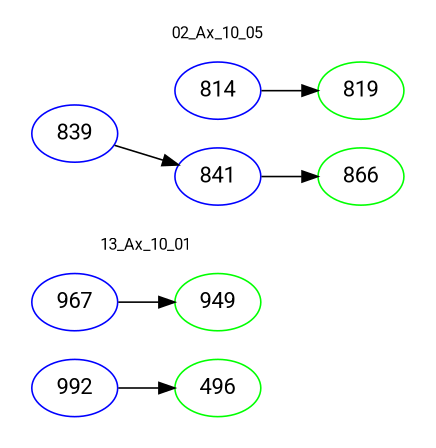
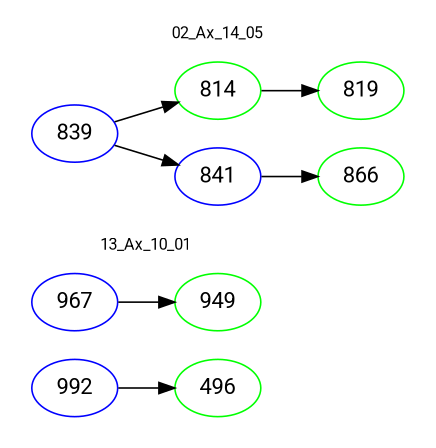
cluster "02_Ax_10_05": label "02_Ax_10_05" -> "02_Ax_14_05"
node "814": color blue -> green
edge "839" -> "814": added
